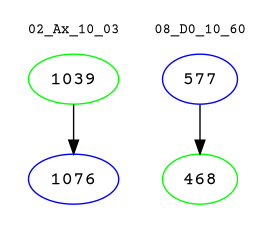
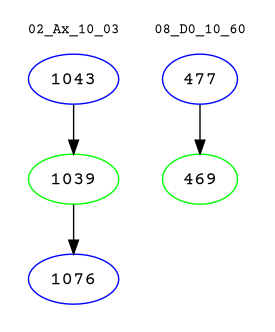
node "1043": added
node "577": label "577" -> "477"
node "468": label "468" -> "469"
